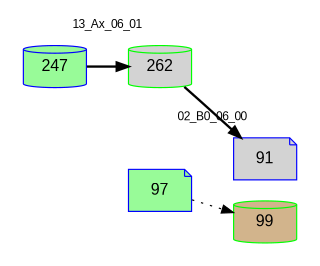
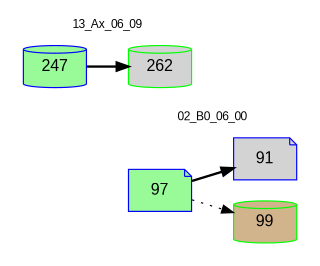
cluster "13_Ax_06_01": label "13_Ax_06_01" -> "13_Ax_06_09"
edge "262" -> "91": now "97" -> "91"
